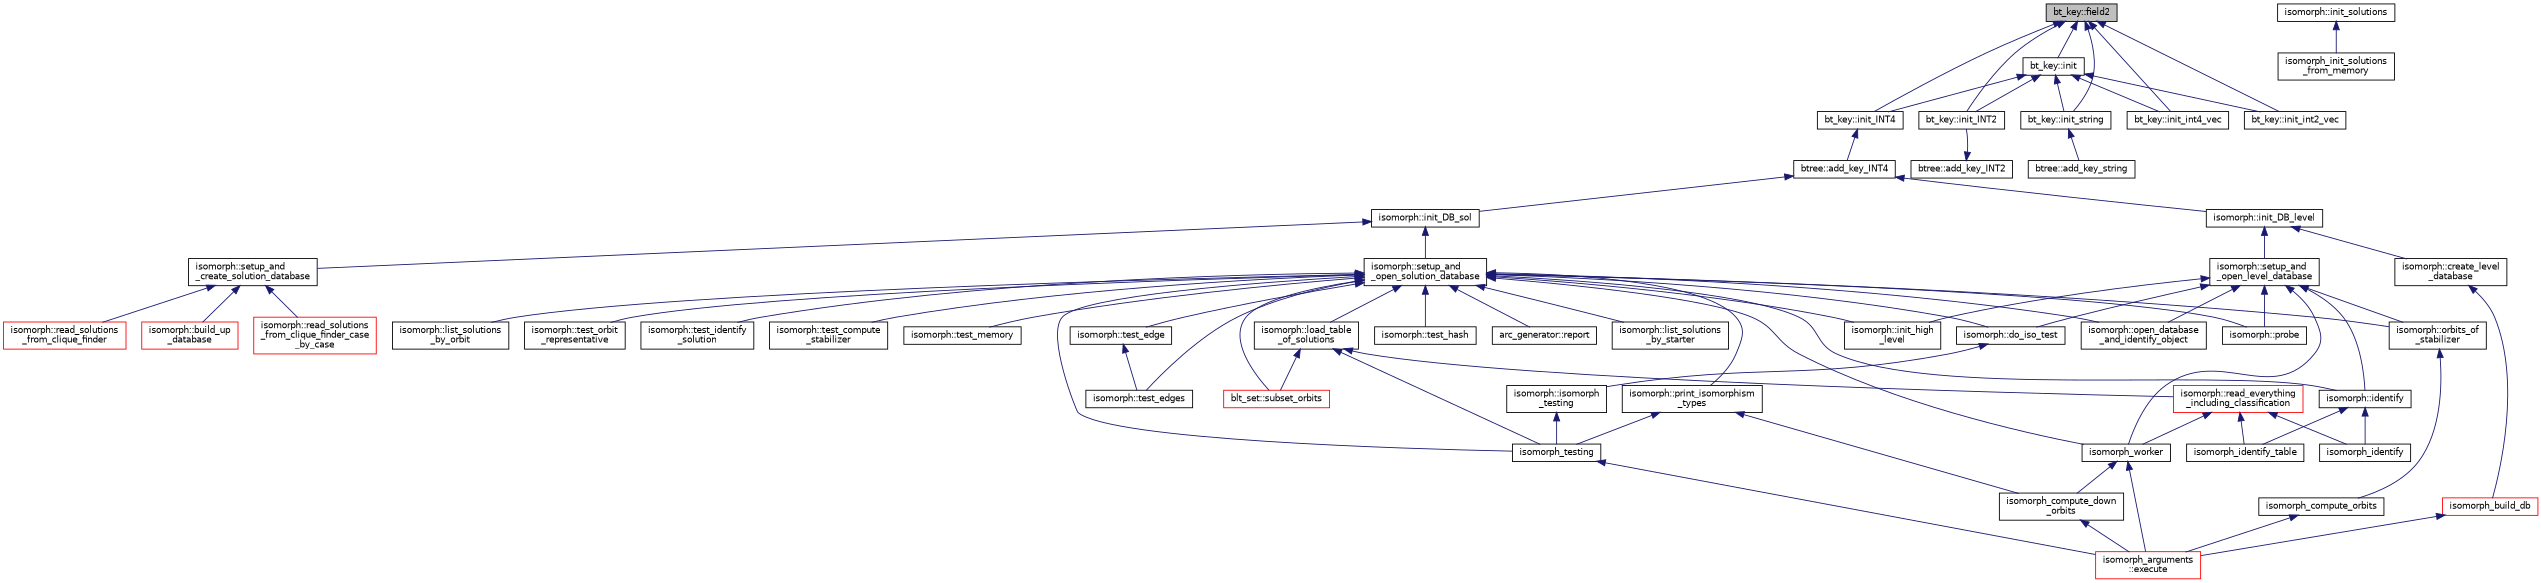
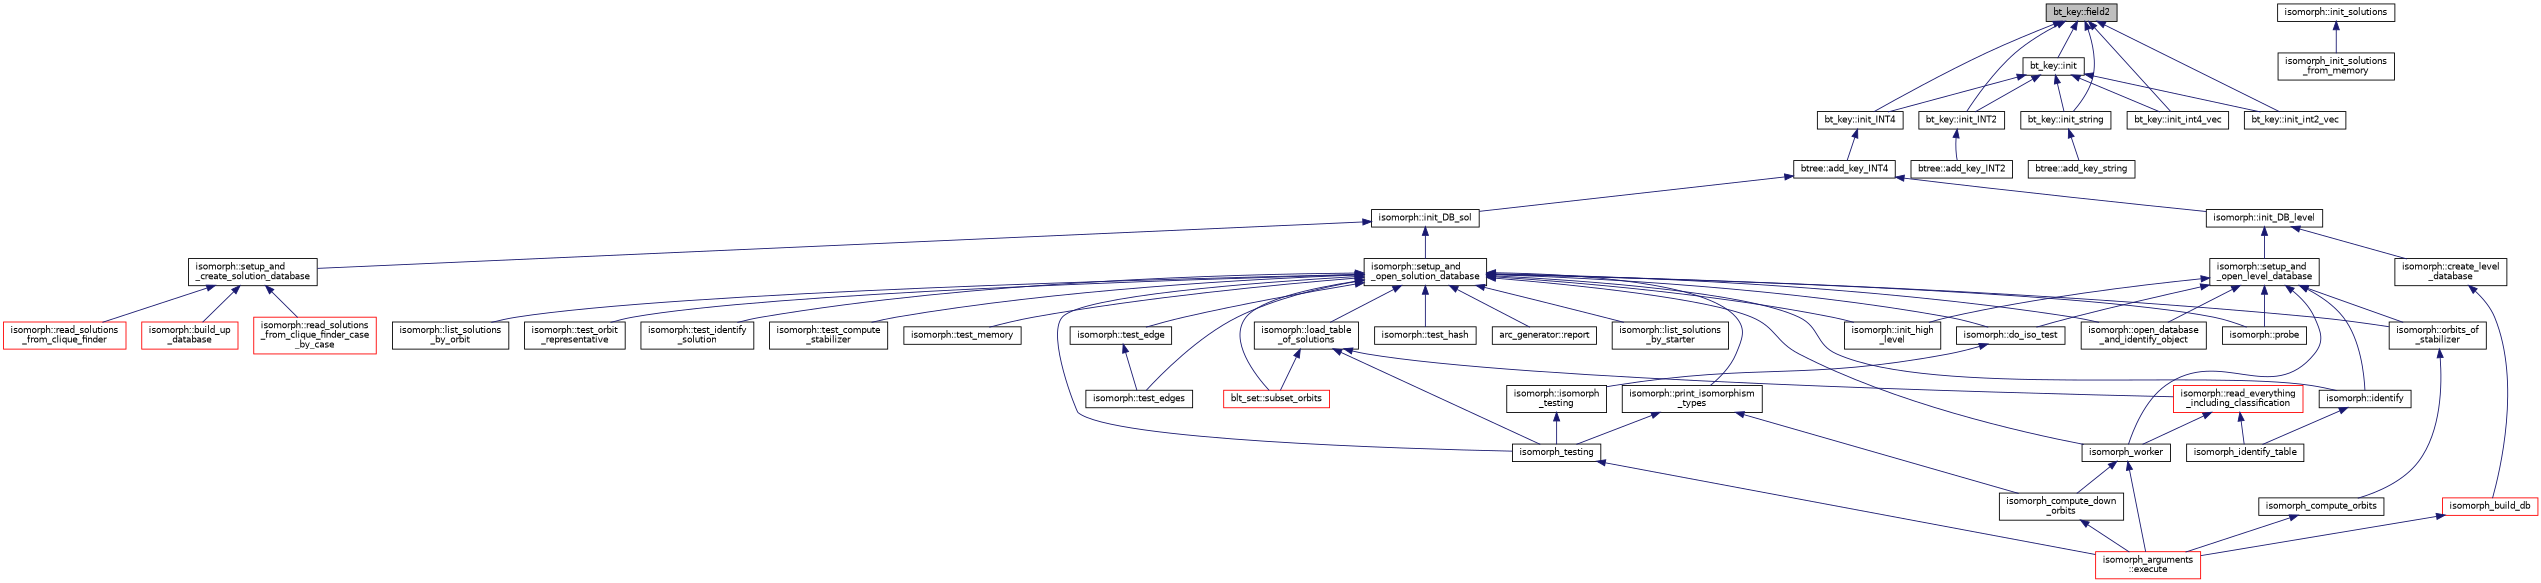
edge "bt_key::init_INT2" -> "btree::add_key_INT2": reversed
node "isomorph_identify": removed
